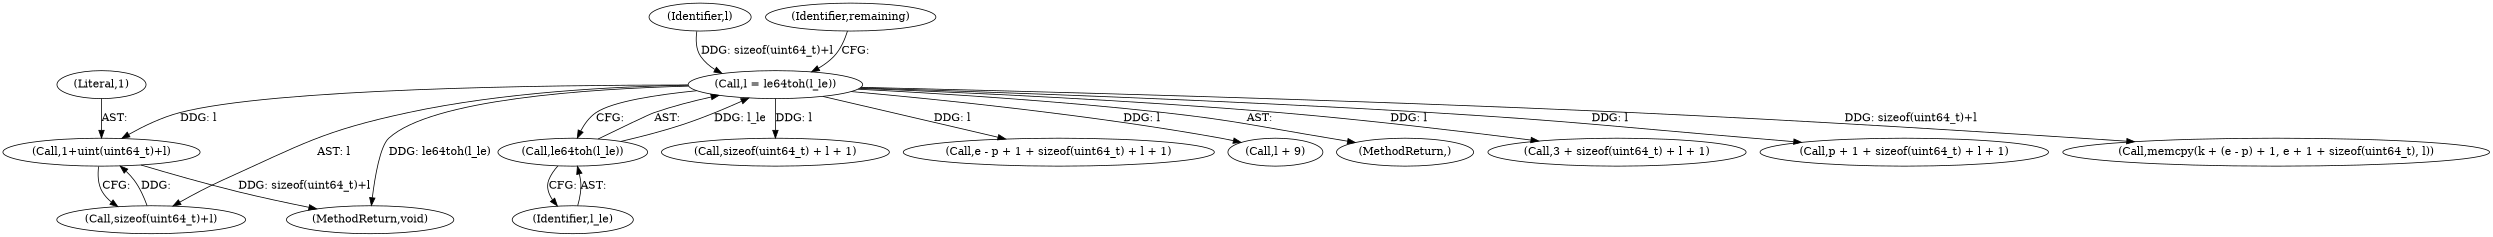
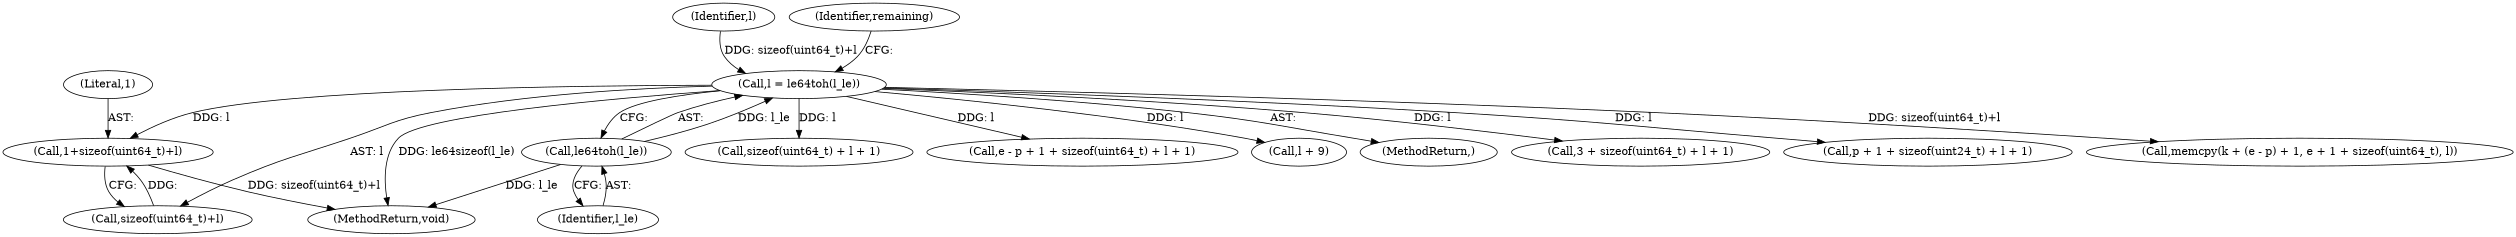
node "(Call,1+uint(uint64_t)+l)": label "(Call,1+uint(uint64_t)+l)" -> "(Call,1+sizeof(uint64_t)+l)"
edge "(Call,l = le64toh(l_le))" -> "(MethodReturn,void)": label "DDG: le64toh(l_le)" -> "DDG: le64sizeof(l_le)"
node "(Call,p + 1 + sizeof(uint64_t) + l + 1)": label "(Call,p + 1 + sizeof(uint64_t) + l + 1)" -> "(Call,p + 1 + sizeof(uint24_t) + l + 1)"
edge "(Call,le64toh(l_le))" -> "(MethodReturn,void)": added, label "DDG: l_le"
